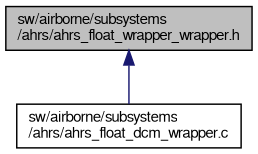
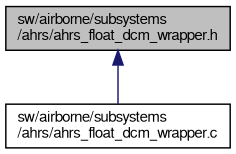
node "sw/airborne/subsystems /ahrs/ahrs_float_wrapper_wrapper.h": label "sw/airborne/subsystems /ahrs/ahrs_float_wrapper_wrapper.h" -> "sw/airborne/subsystems /ahrs/ahrs_float_dcm_wrapper.h"
